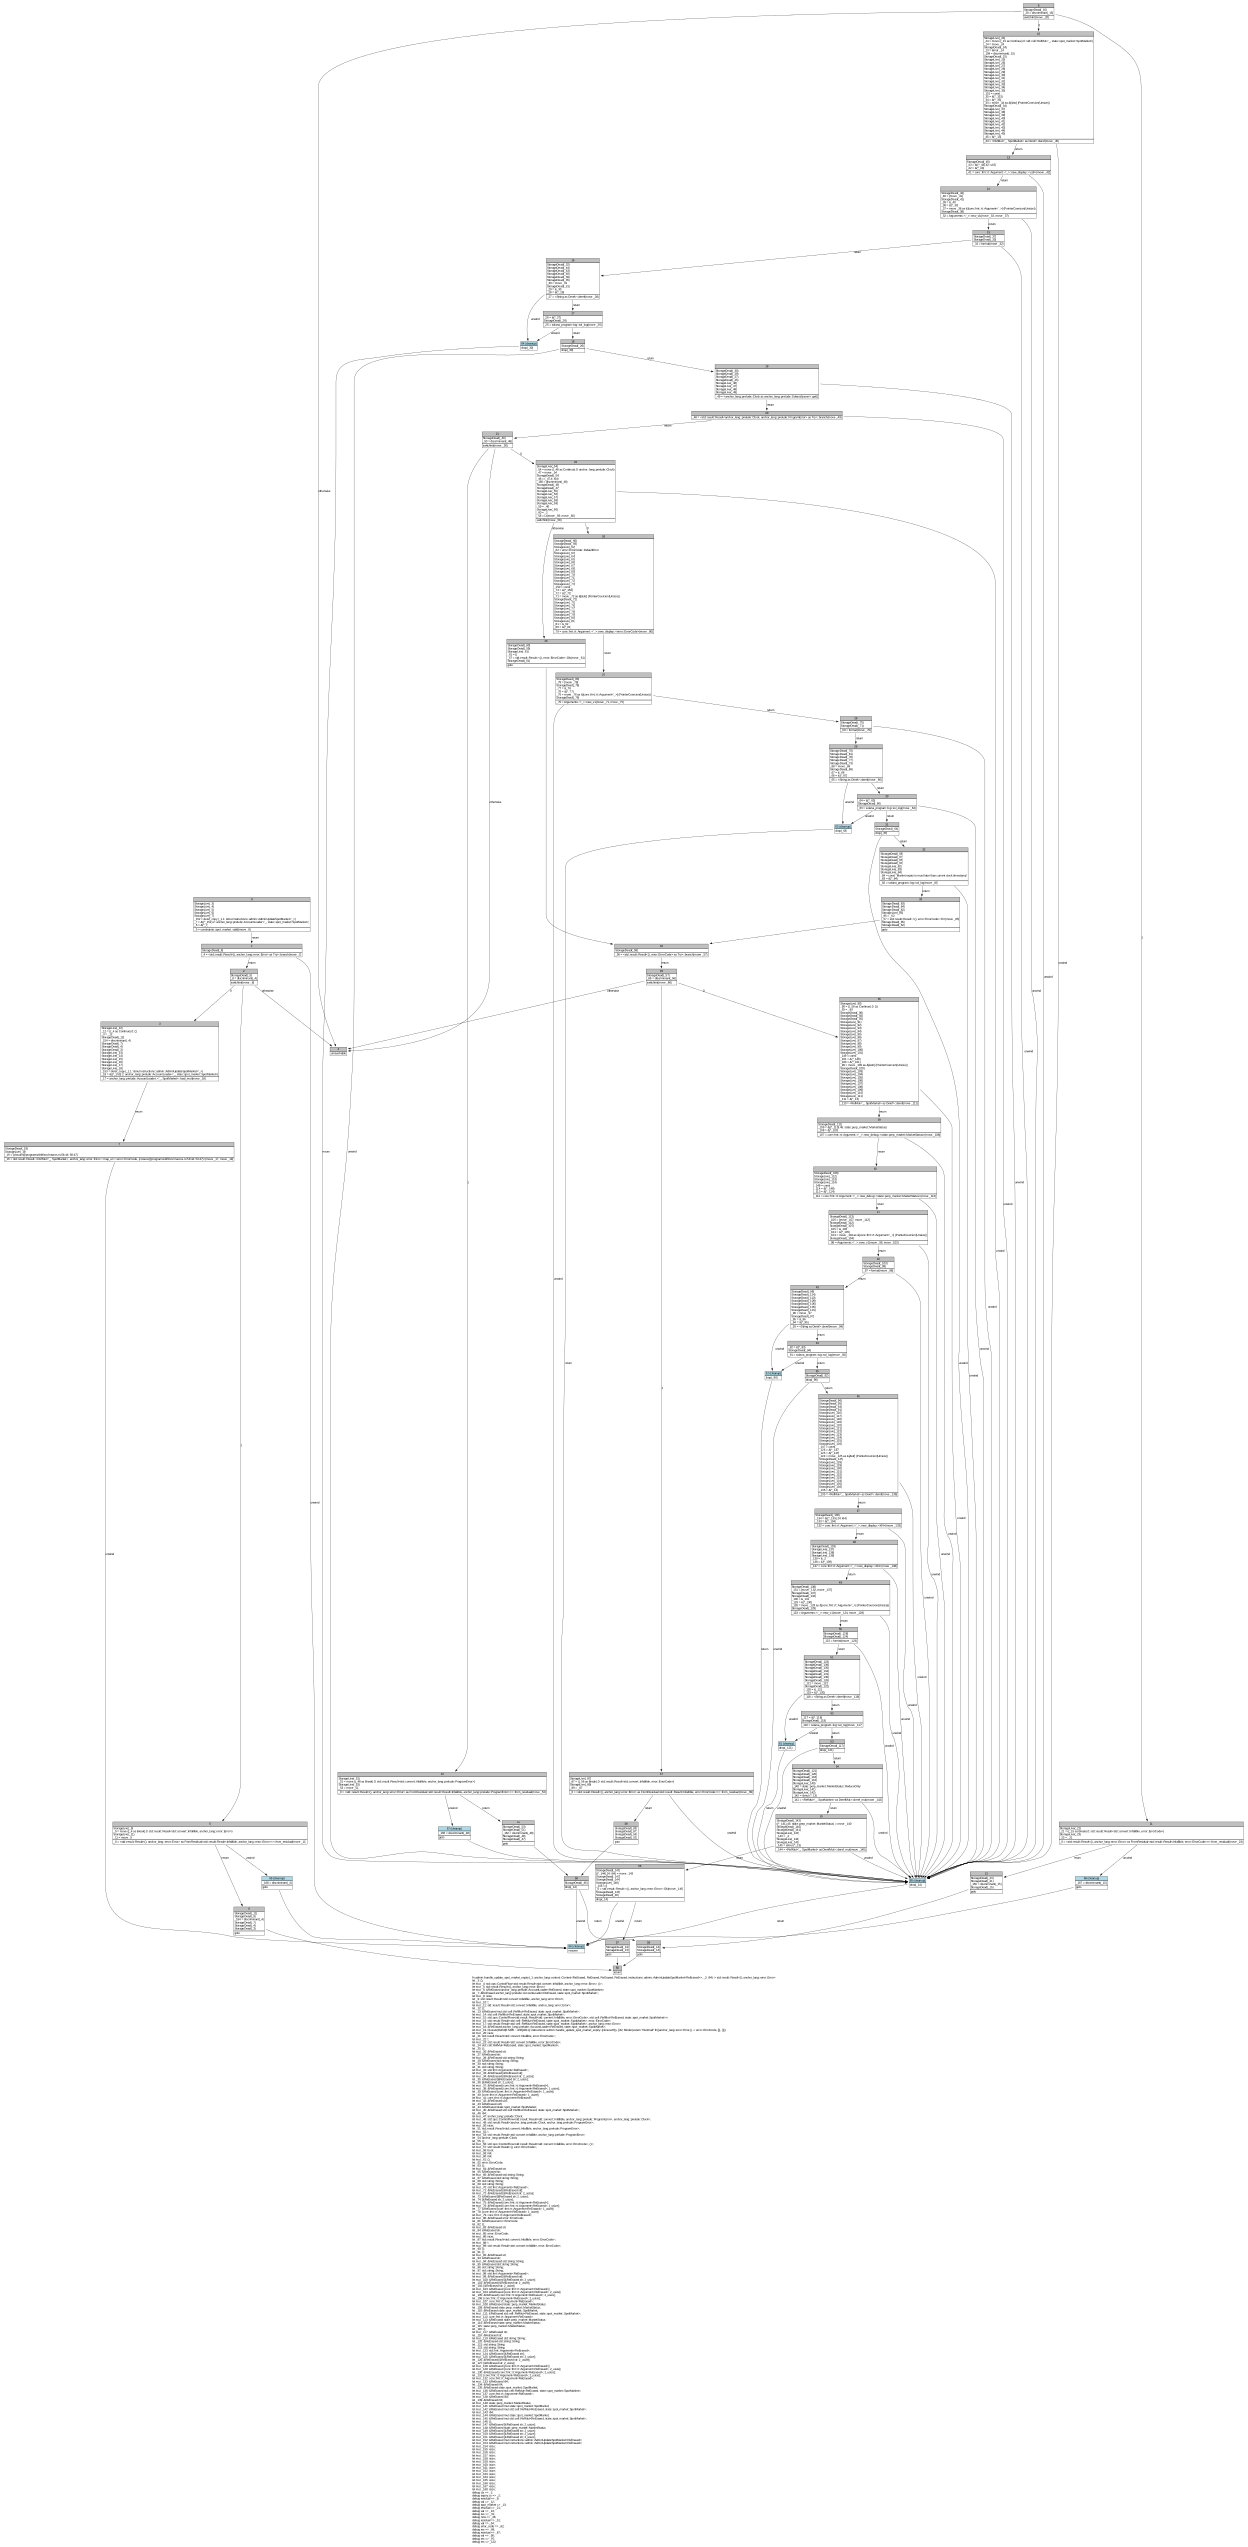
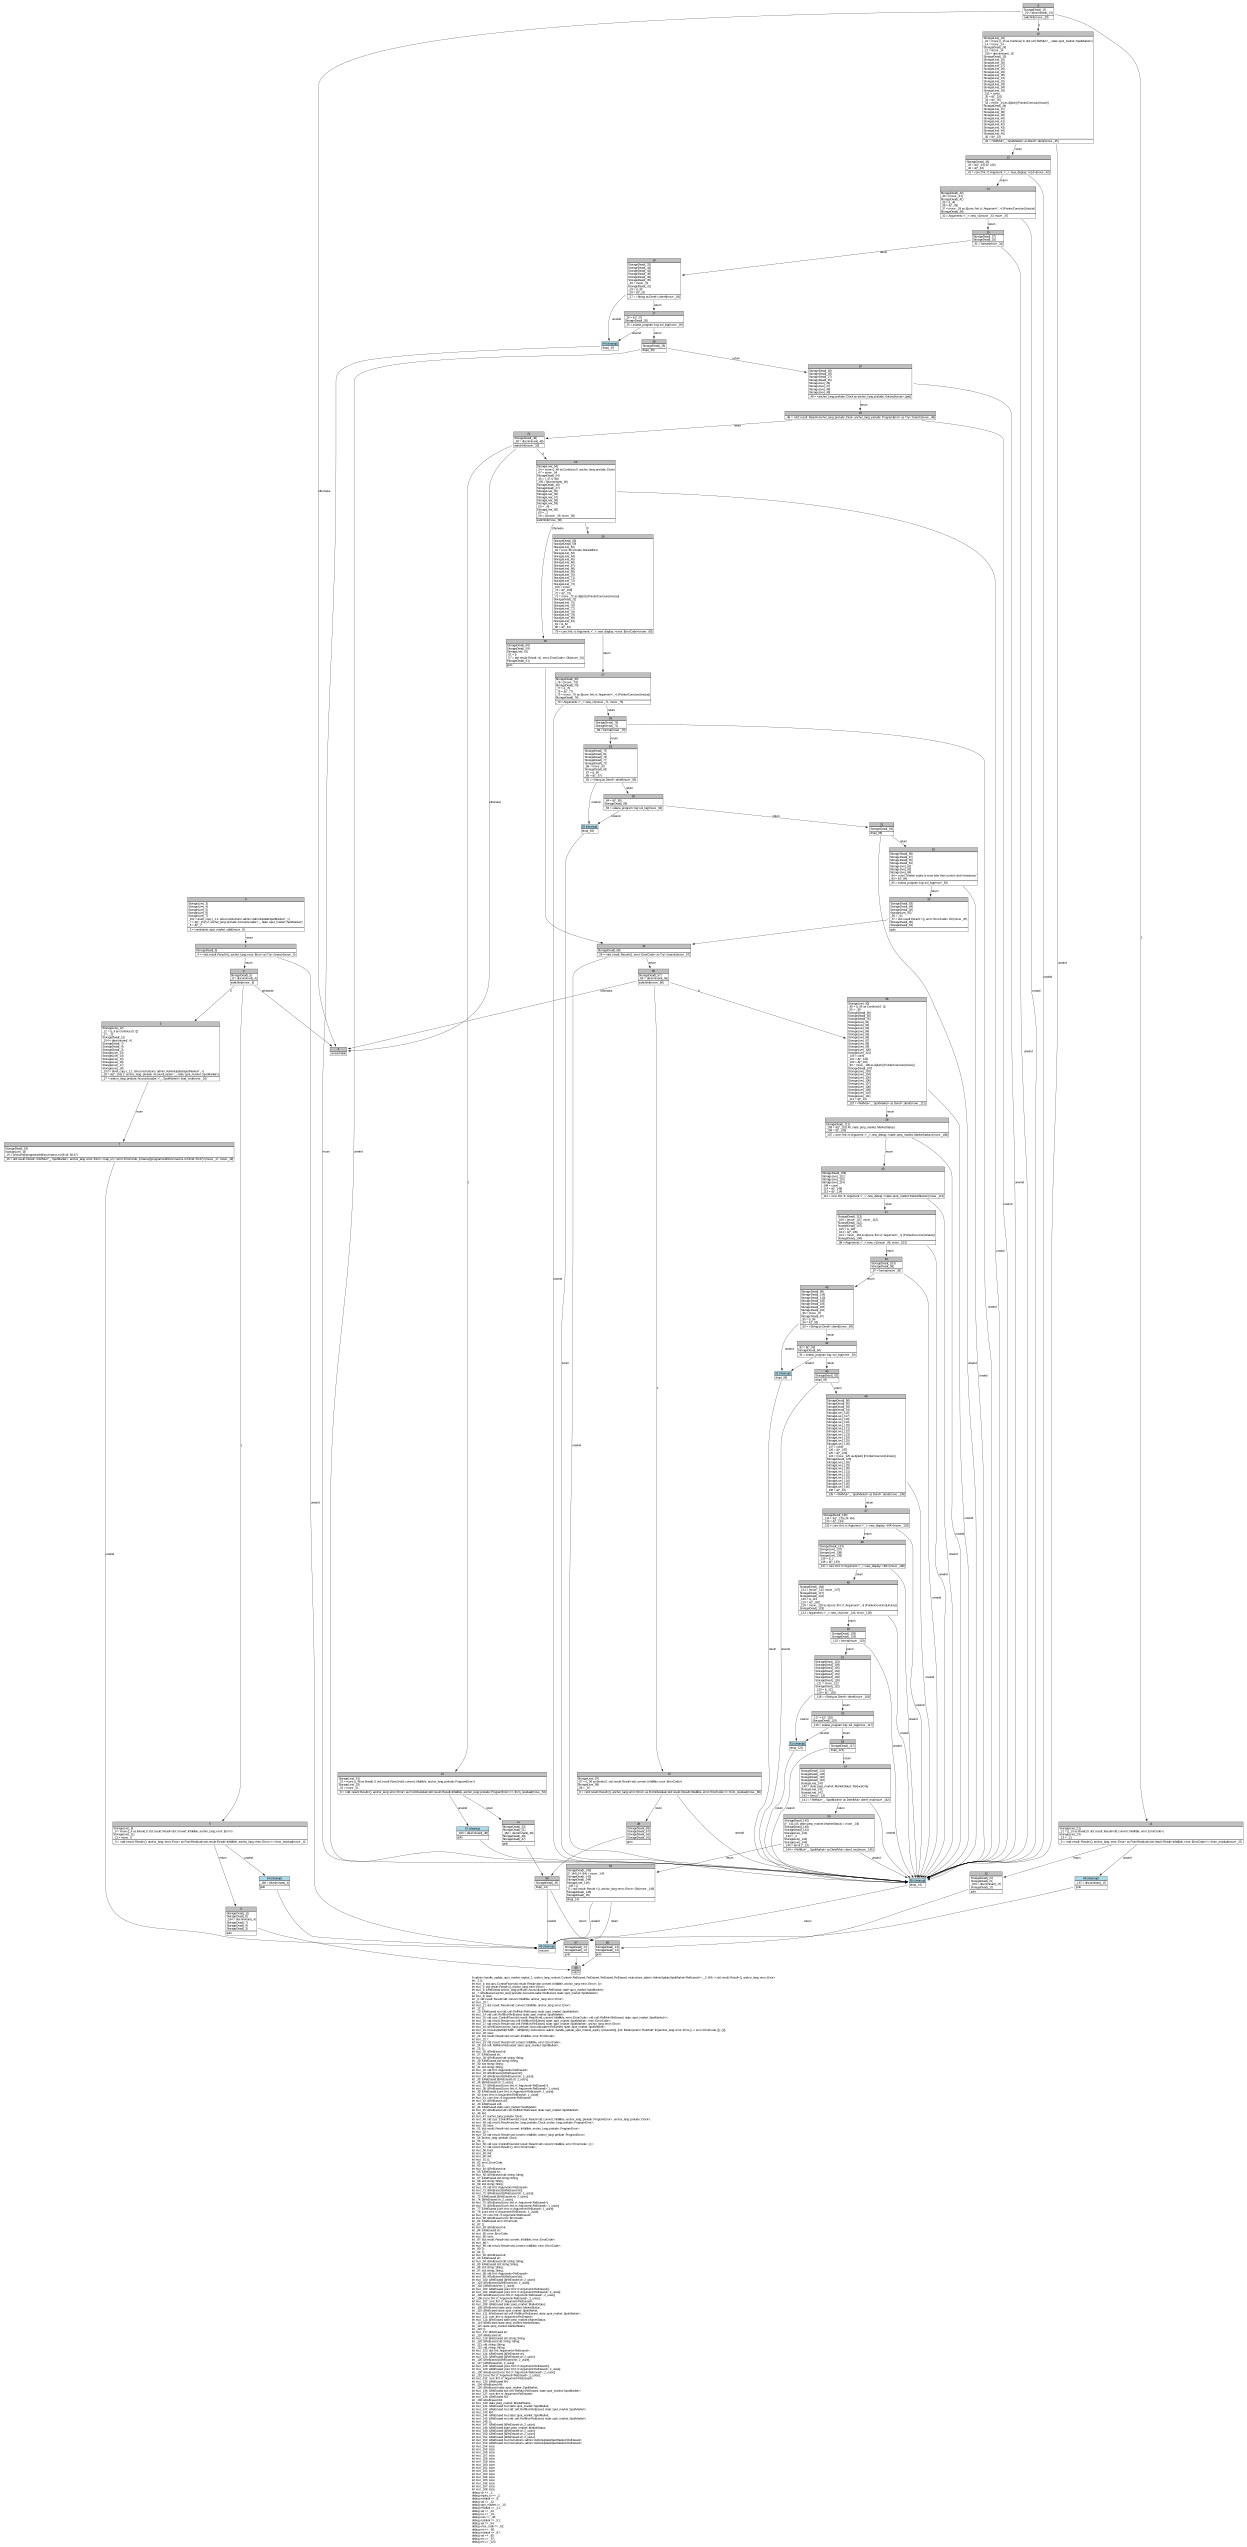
edge "30" -> "65 (cleanup)": now "34" -> "65 (cleanup)"
